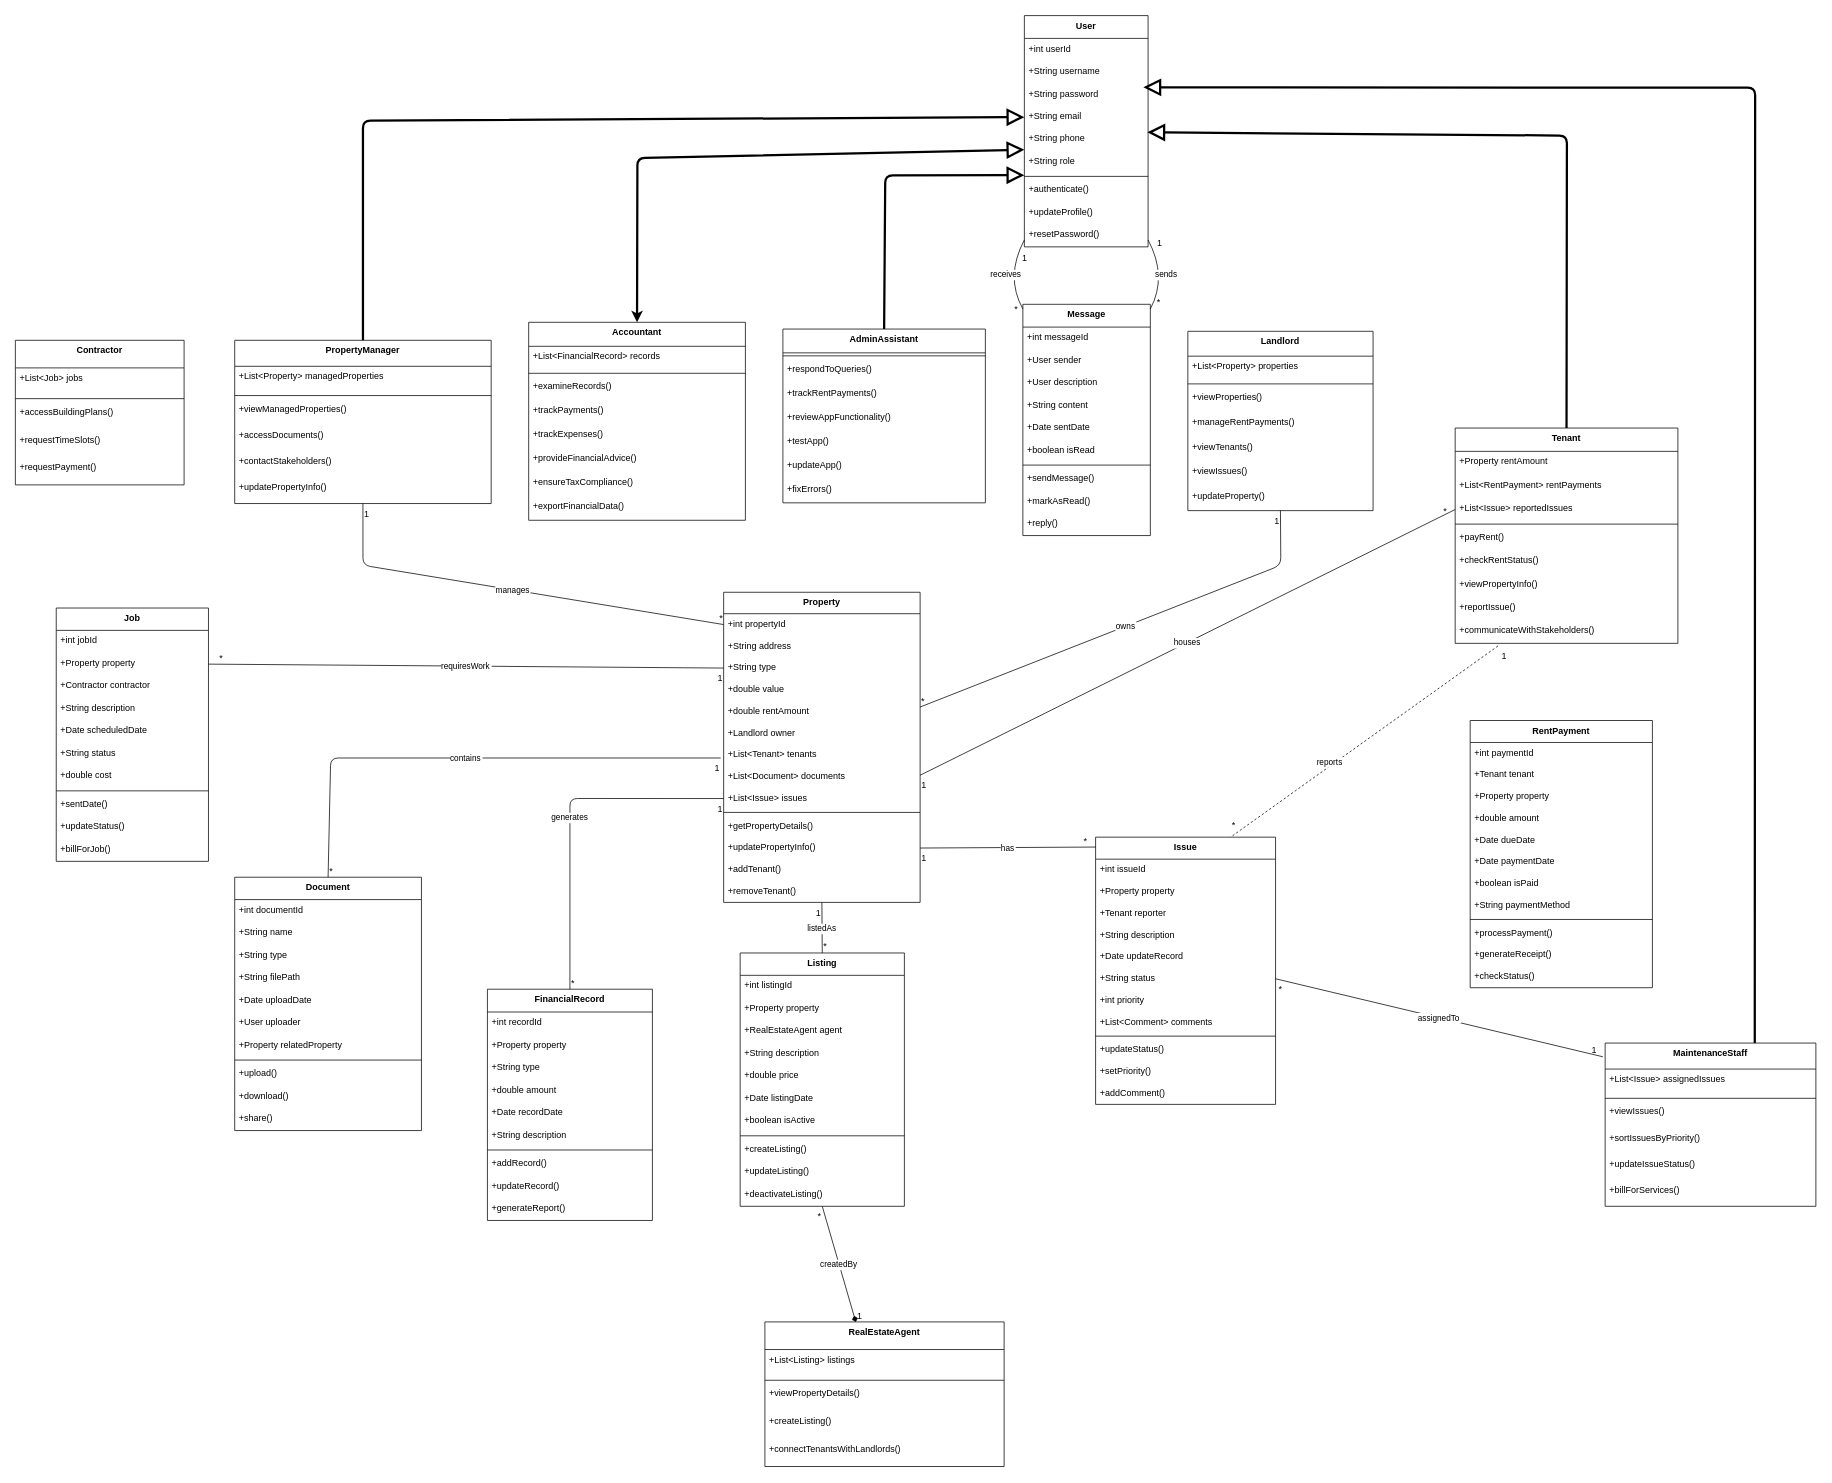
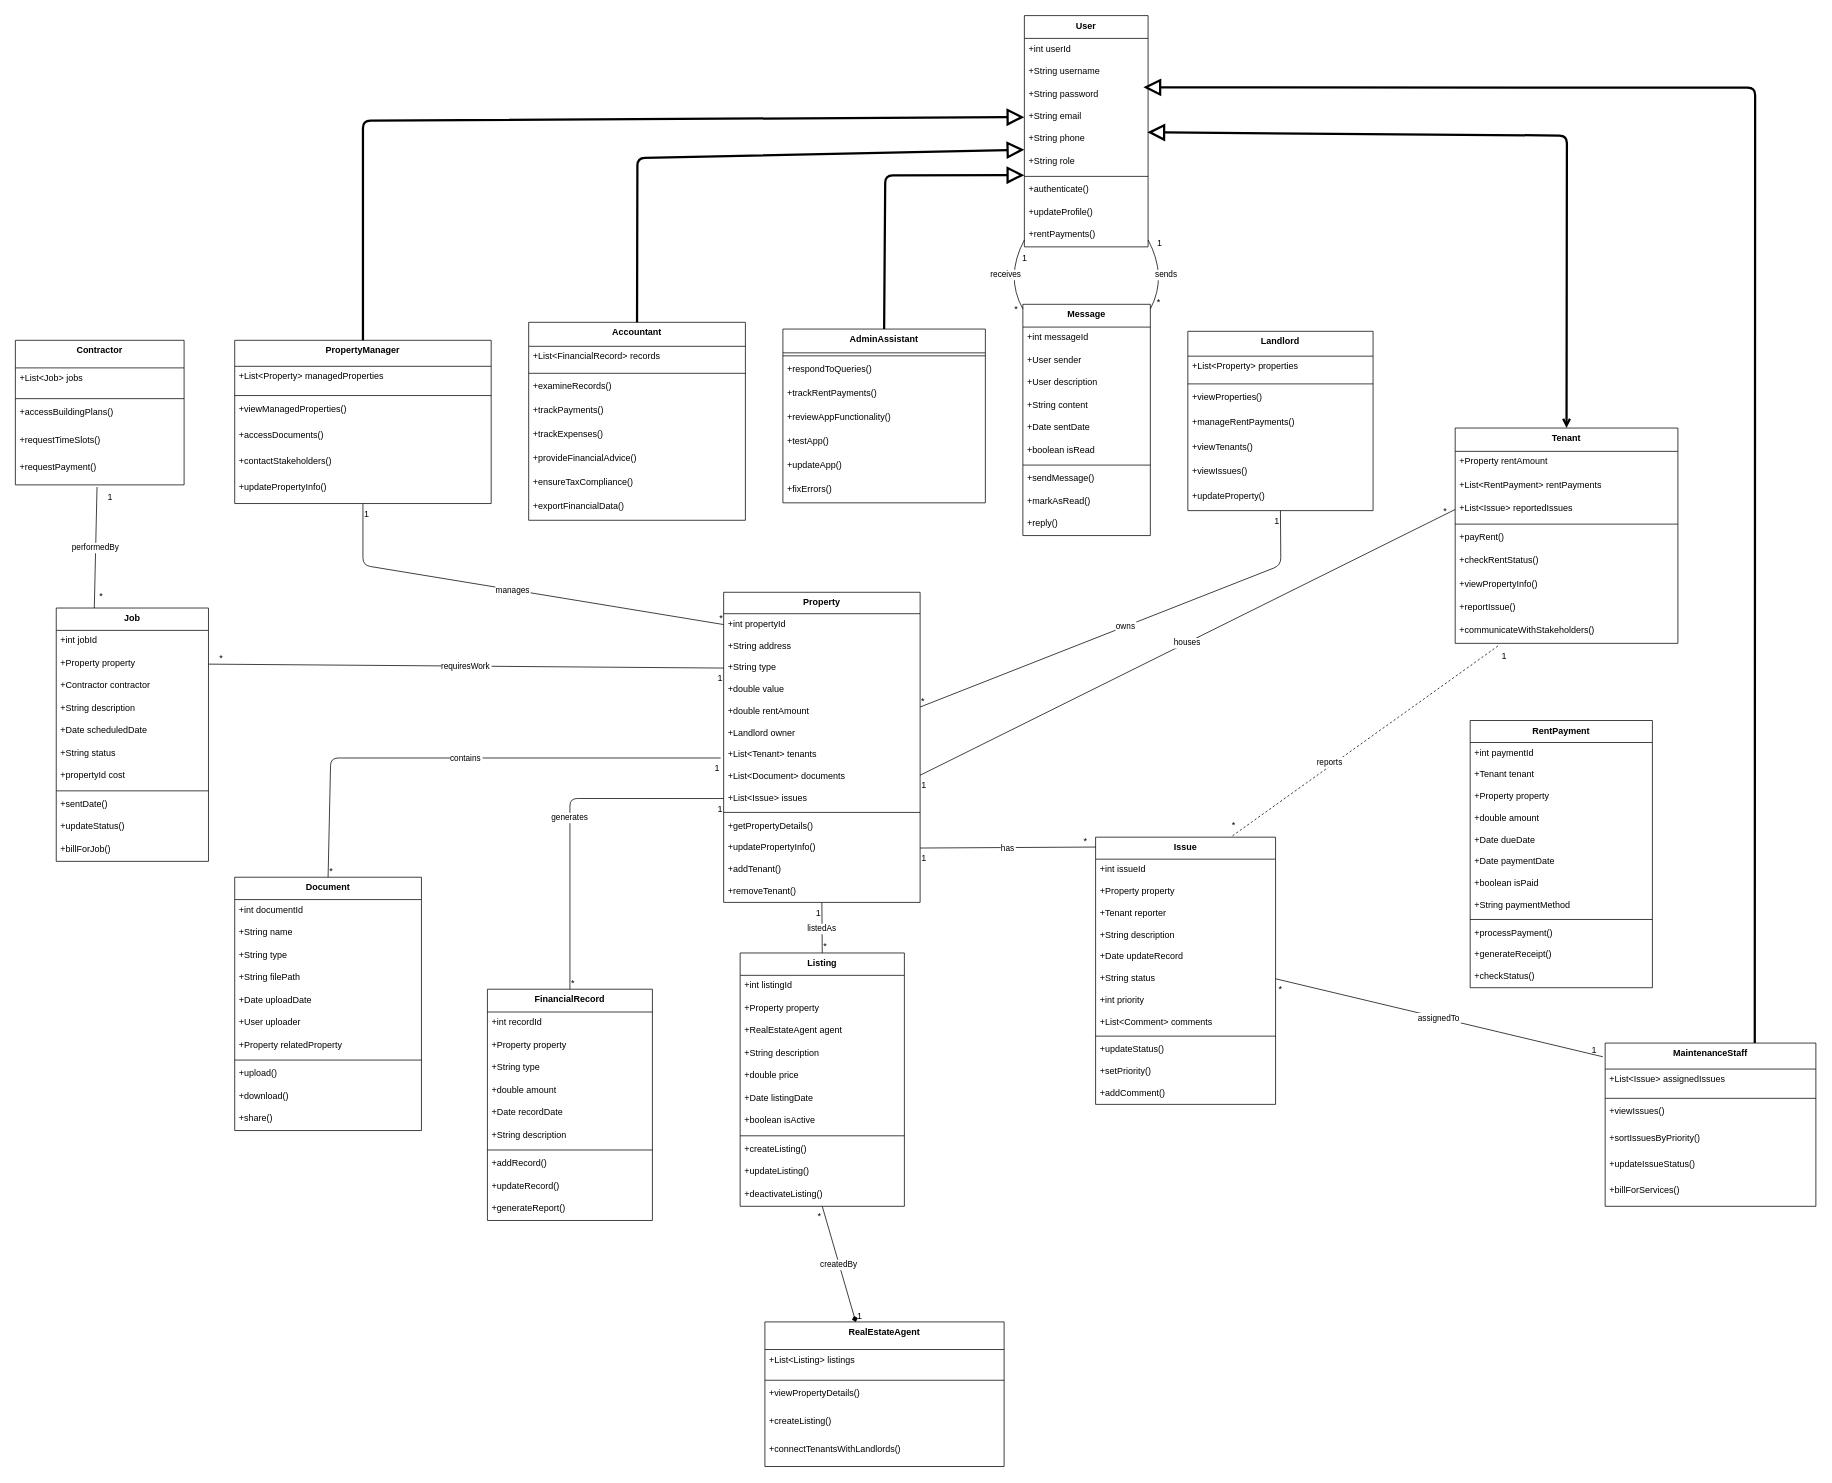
node "+resetPassword()": label "+resetPassword()" -> "+rentPayments()"
edge "User" -- "Accountant": arrowhead classic -> none
edge "Tenant" -> "+String phone": arrowhead none -> open
edge "+requestPayment()" -- "Job": added, labels "1", "performedBy", "*"
node "+double cost": label "+double cost" -> "+propertyId cost"
